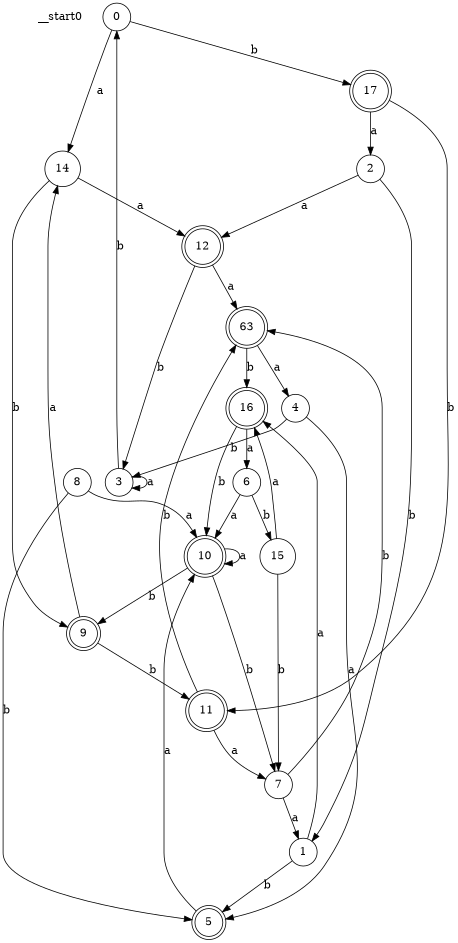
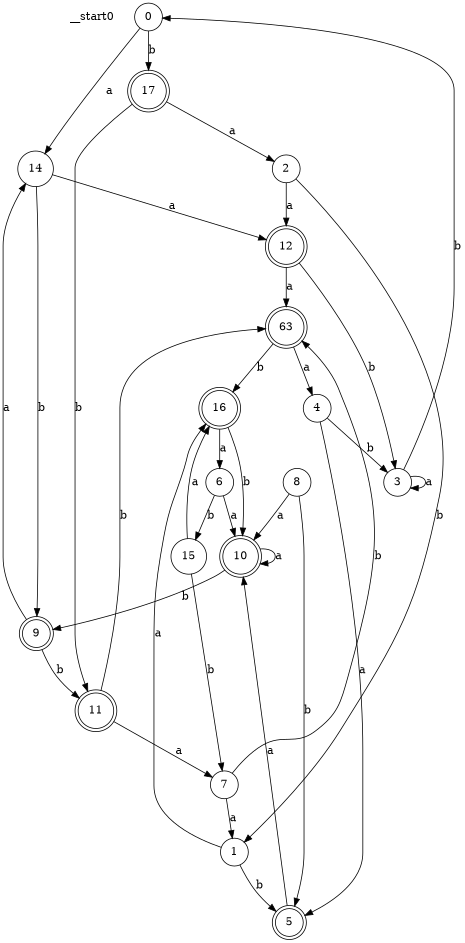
edge "10" -> "7": removed, label "b"
